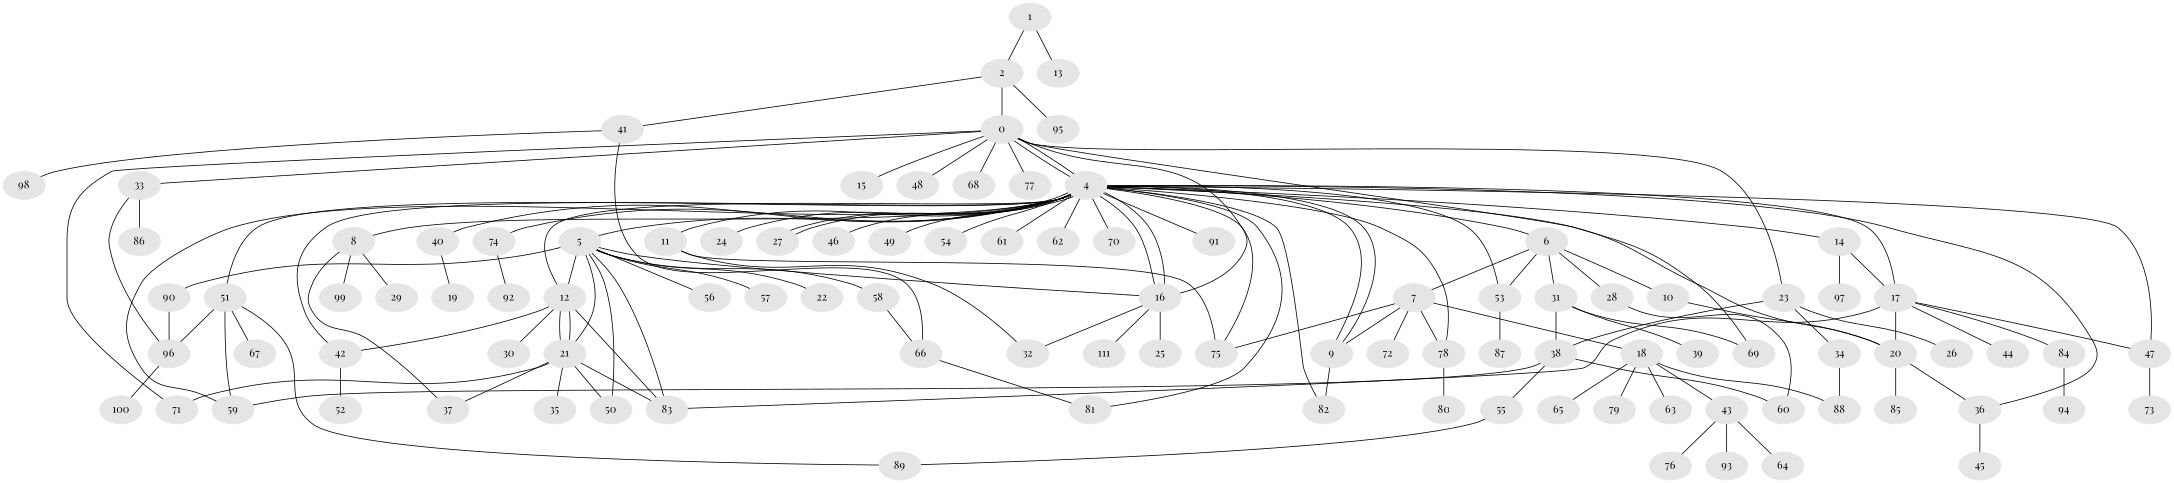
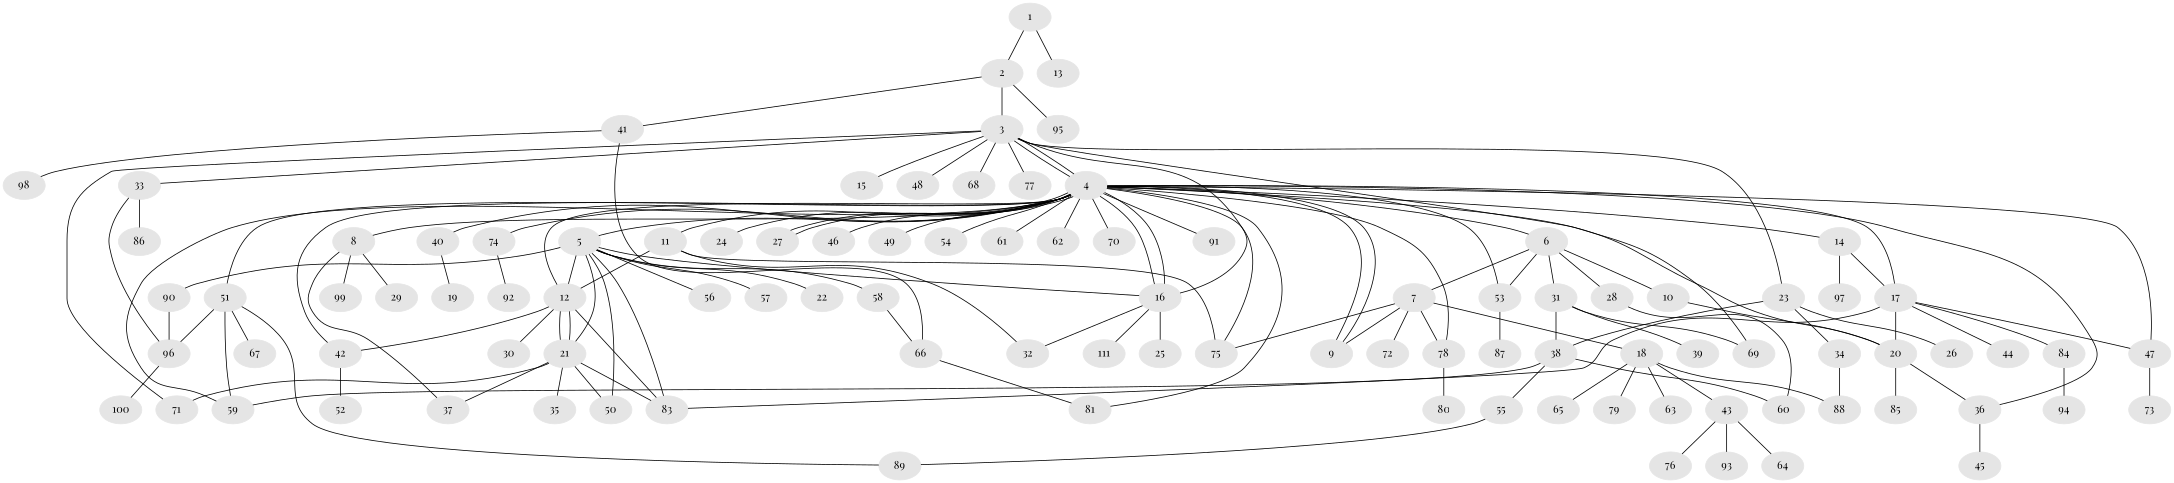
node "0": label "0" -> "3"
edge "11" -- "12": added
node "82": removed
